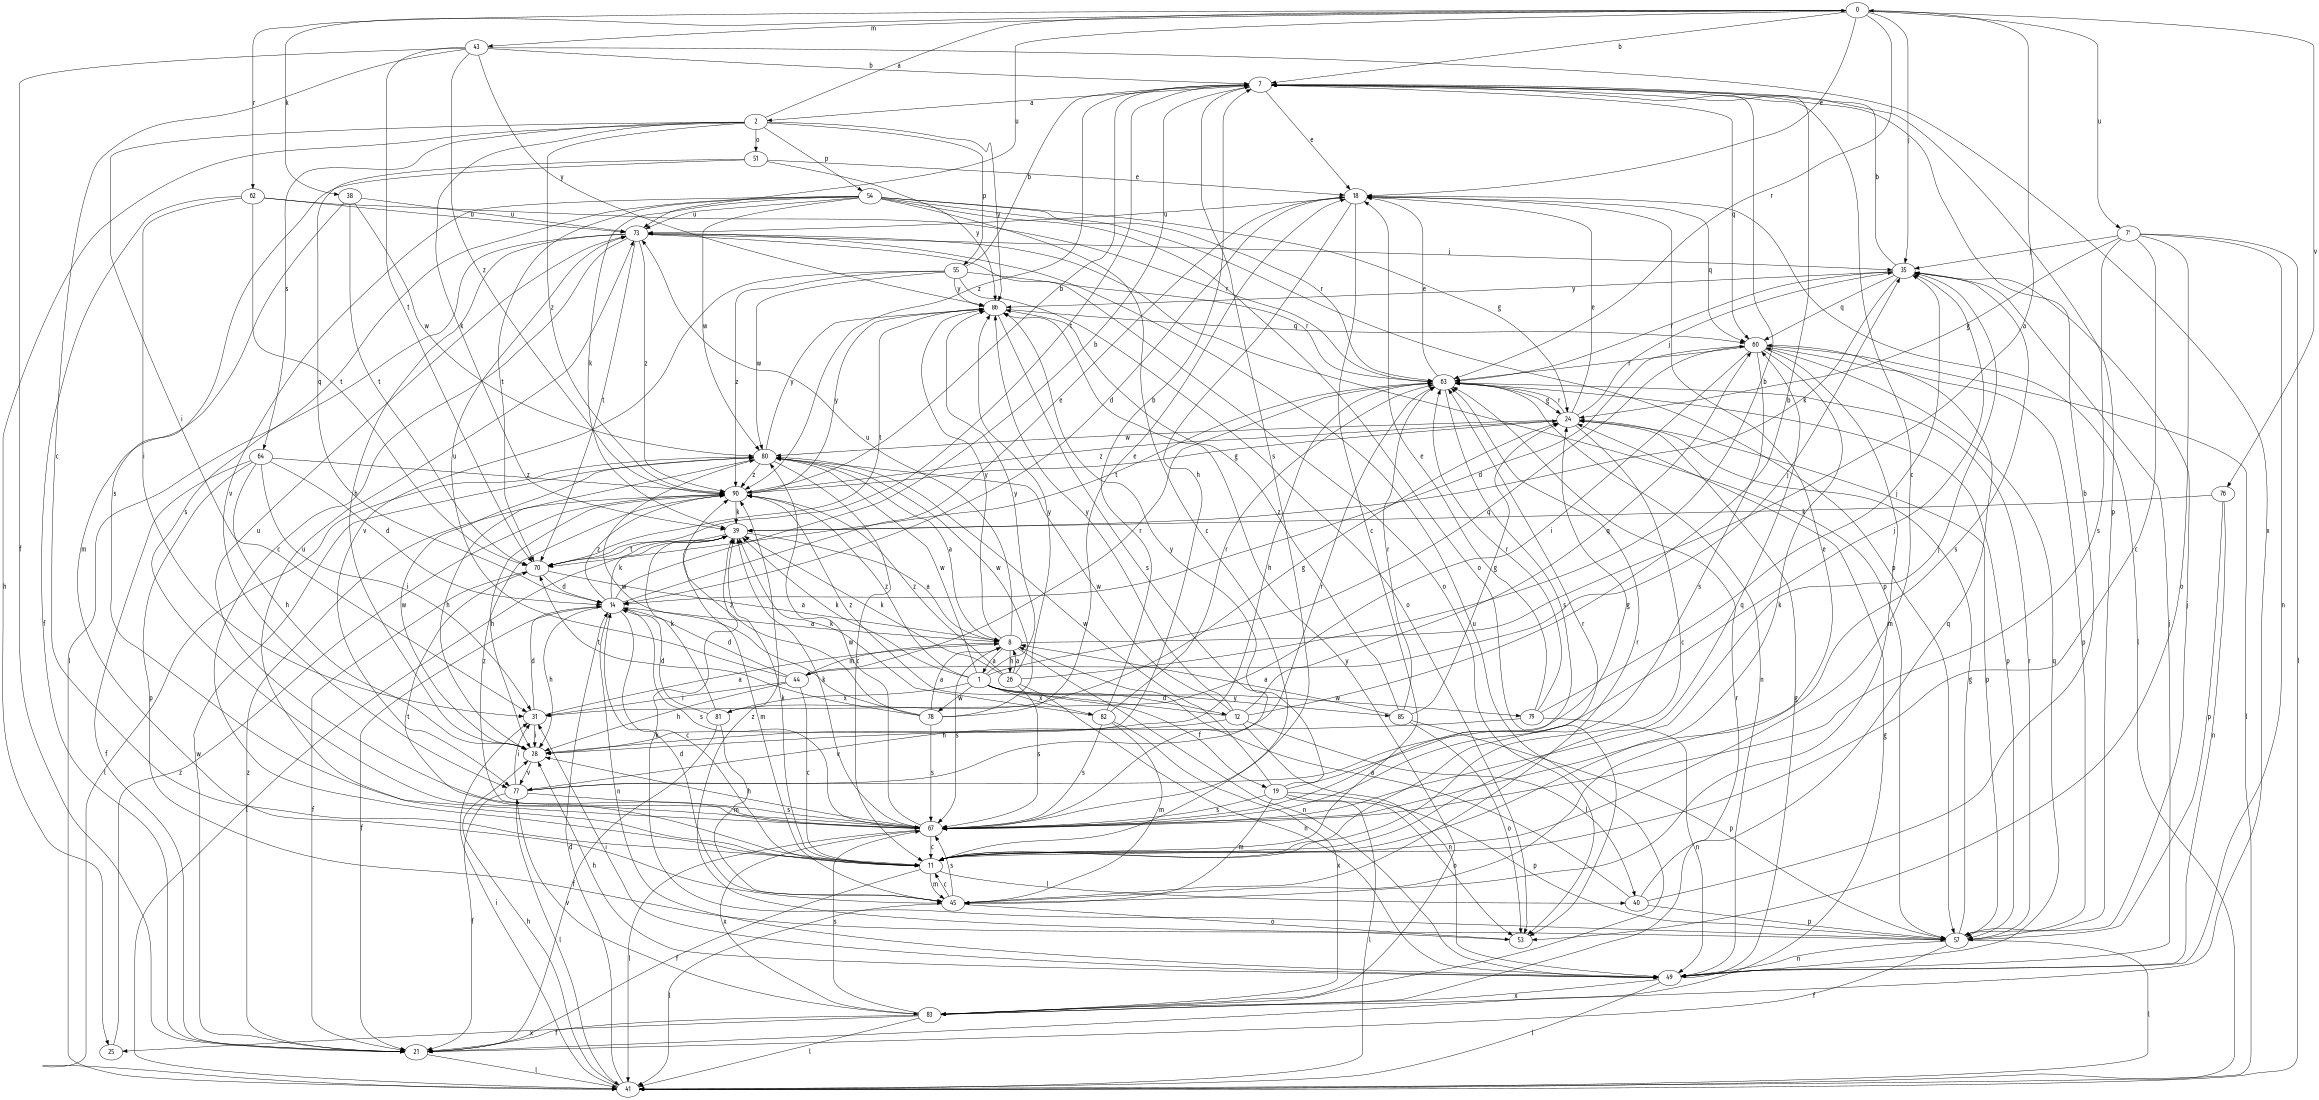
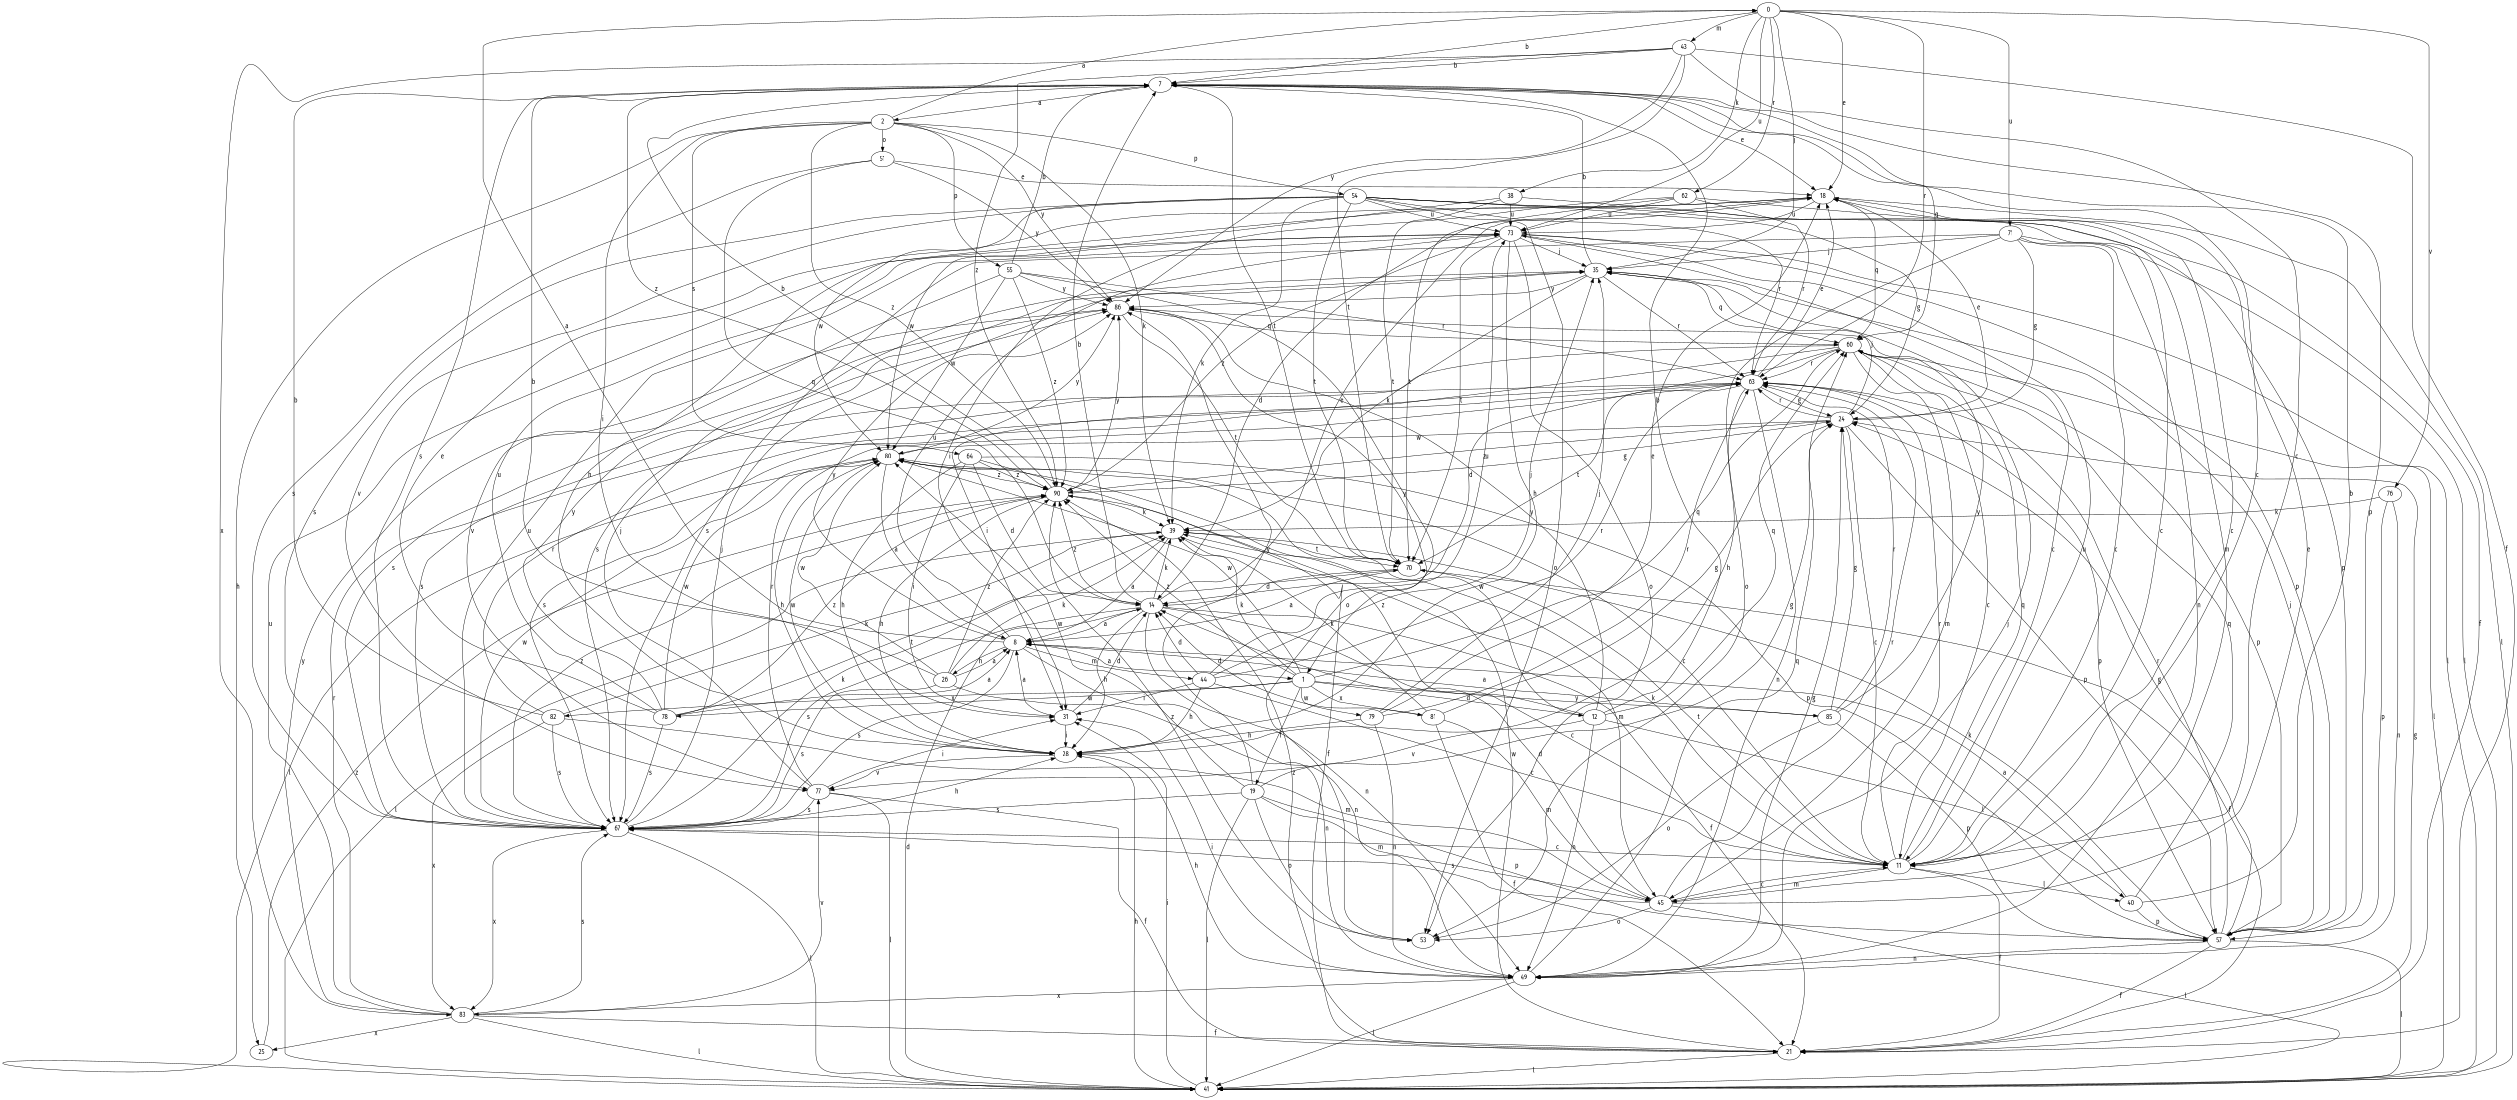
edge "78" -> "73": added, label "u"
edge "1" -> "86": reversed
edge "85" -> "86": label "z" -> "y"
edge "60" -> "11": label "k" -> "c"
